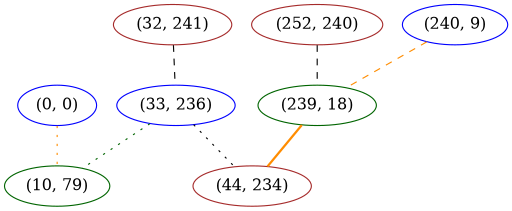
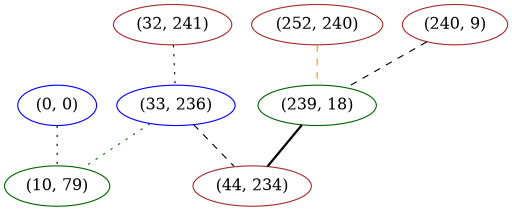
node "(240, 9)": color blue -> brown
edge "(32, 241)" -- "(33, 236)": style dashed -> dotted
edge "(252, 240)" -- "(239, 18)": color black -> darkorange
edge "(240, 9)" -- "(239, 18)": color darkorange -> black
edge "(33, 236)" -- "(44, 234)": style dotted -> dashed
edge "(0, 0)" -- "(10, 79)": color darkorange -> black
edge "(239, 18)" -- "(44, 234)": color darkorange -> black
